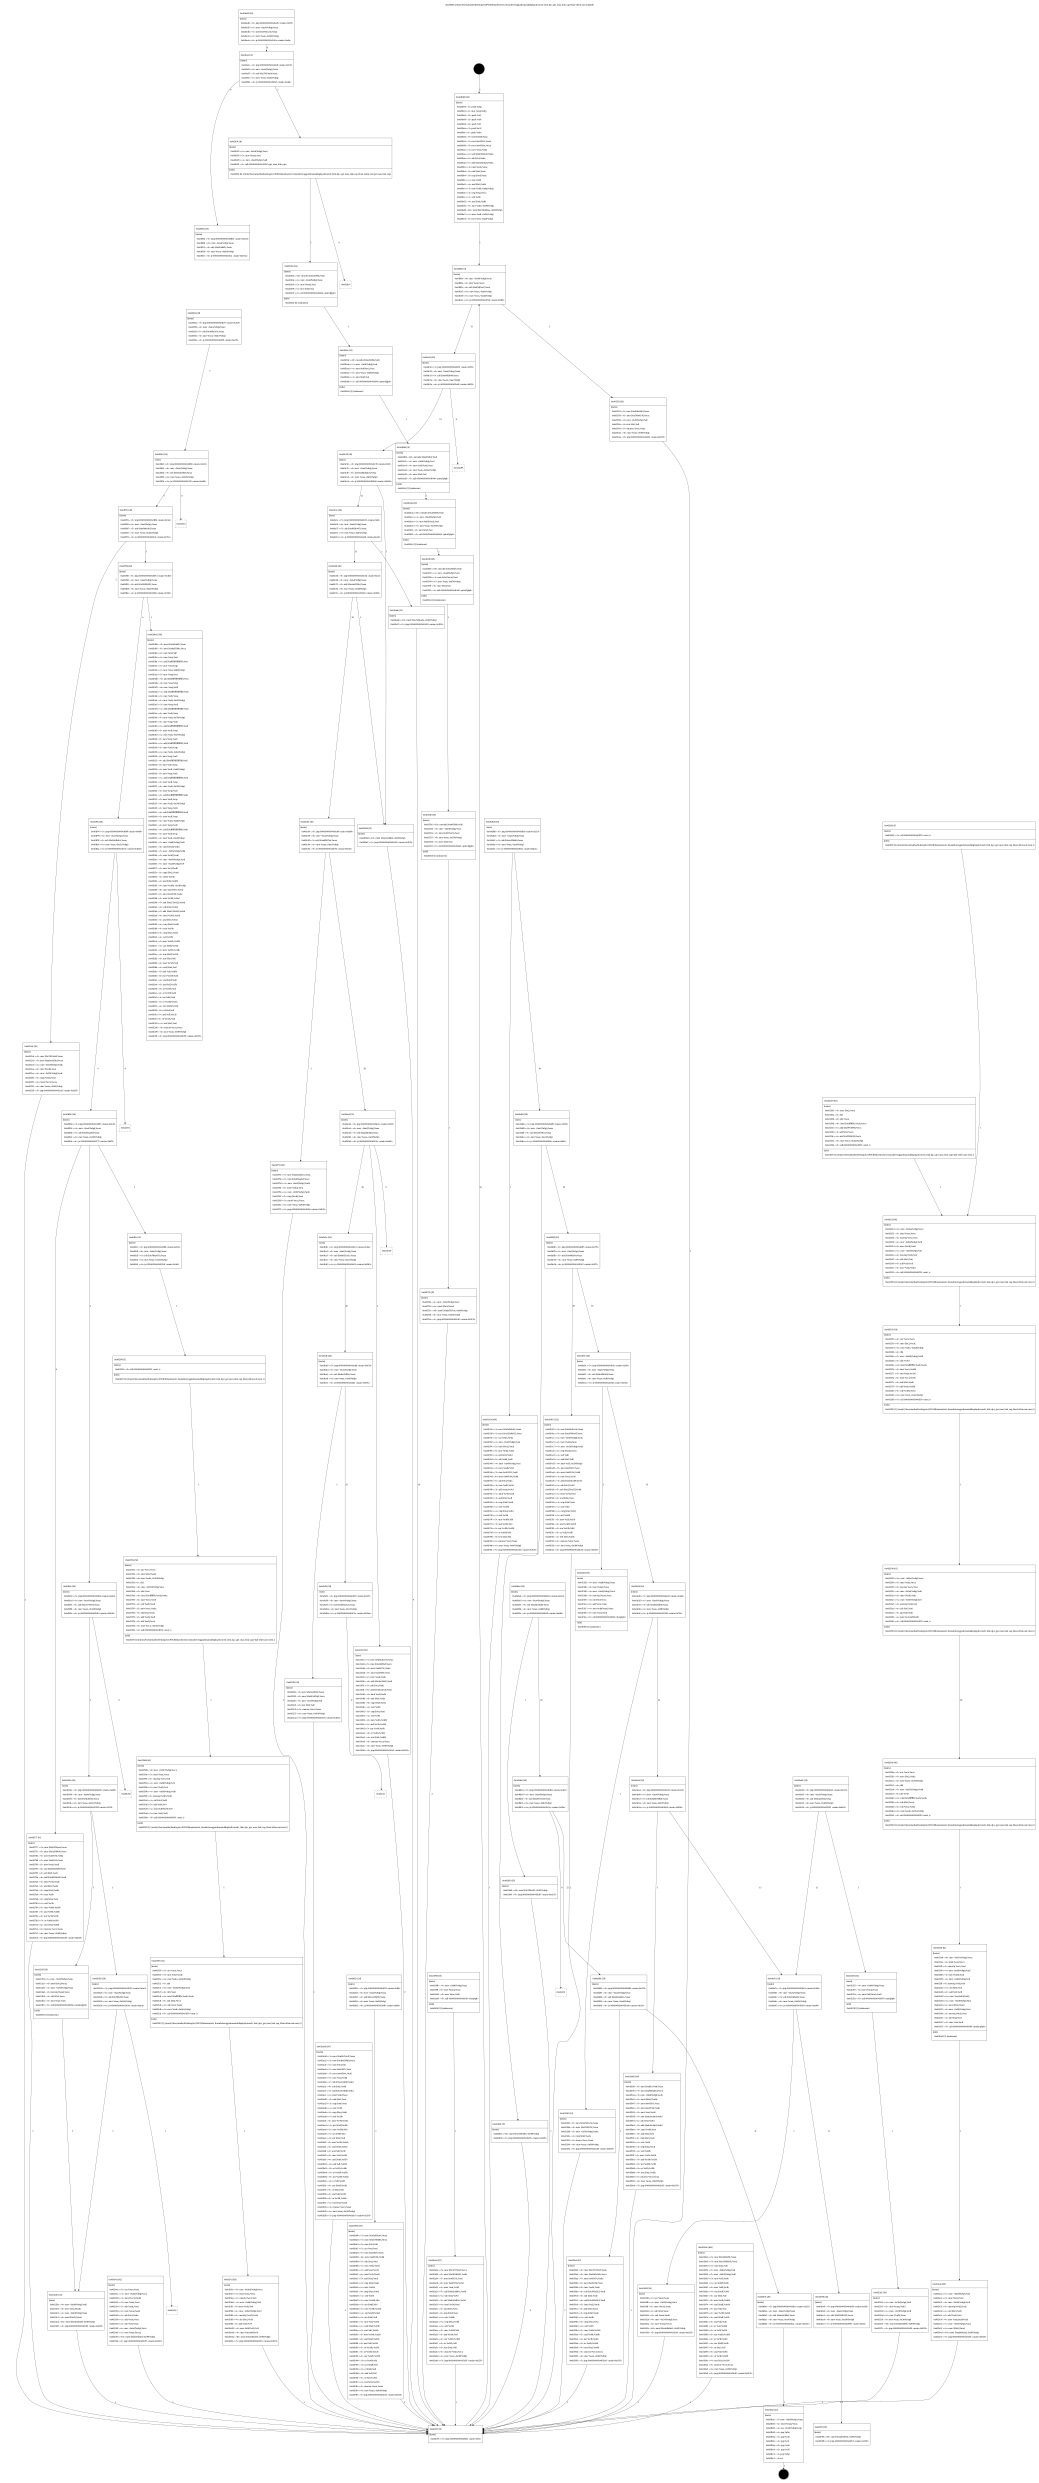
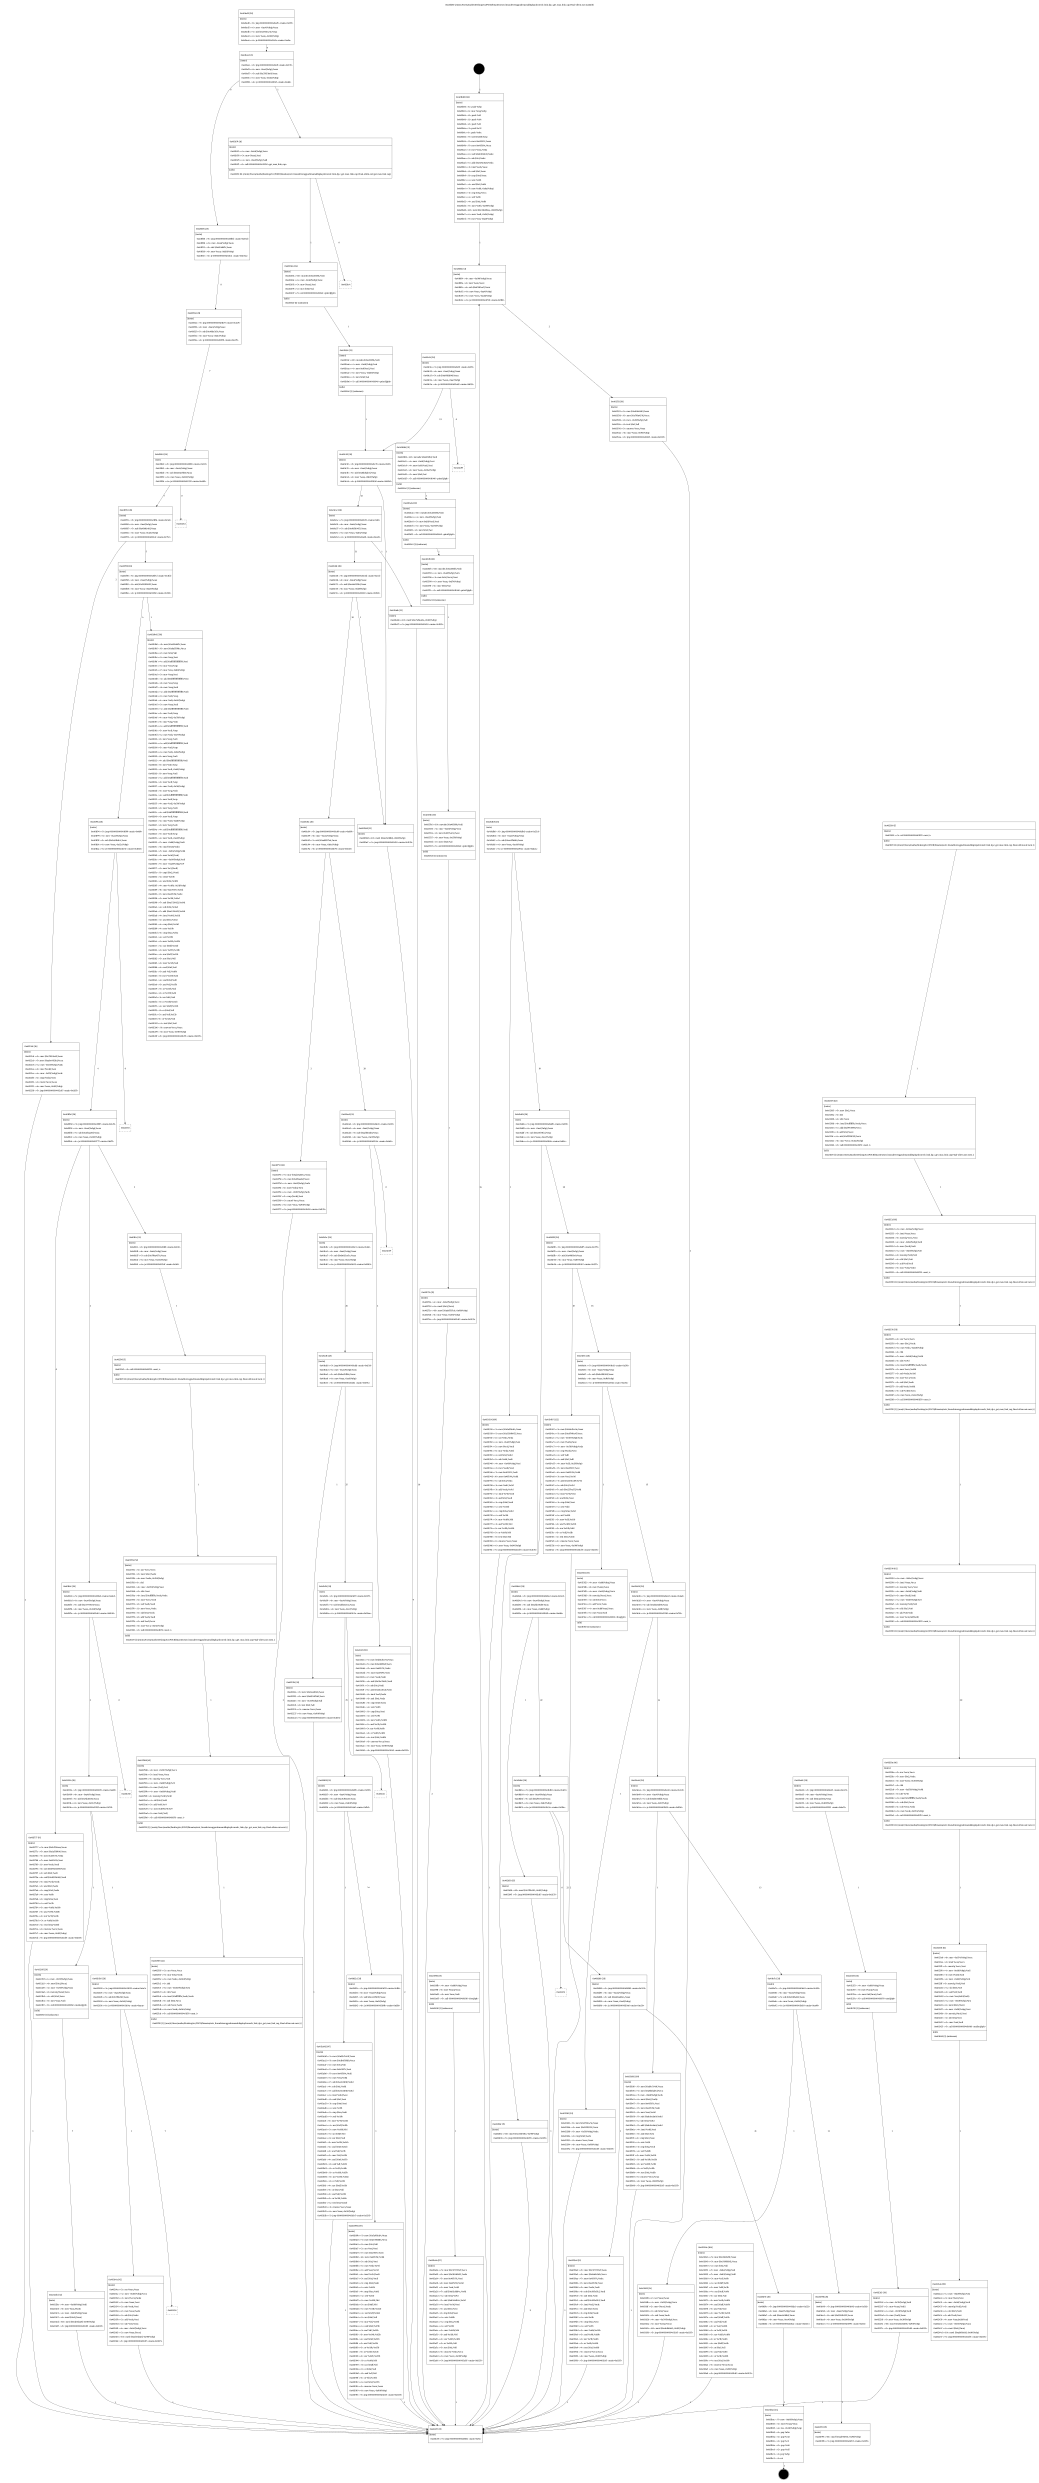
edge "0x401f08 [28]" -> "0x401f24 [28]": added, label "8"
edge "0x401bf4 [32]" -> "0x401c14 [28]": removed, label "33"
edge "0x40269c [31]" -> "0x4026bb [31]": now "0x40269c [31]" -> "0x401c30 [28]"
edge "0x402300 [5]" -> "0x40232d [41]": now "0x402300 [5]" -> "0x402305 [40]"
edge "0x401ca0 [28]" -> "0x401cbc [28]": removed, label "26"
node "0x401d10 [28]": added
edge "0x401e60 [28]" -> "0x401e7c [28]": removed, label "12"
edge "0x402020 [28]" -> "0x4022bc [32]": now "0x402020 [28]" -> "0x40264a [42]"
node "0x4025e1 [56]": removed
edge "0x40242a [50]" -> "0x402cb5 [5]": removed, label "1"
